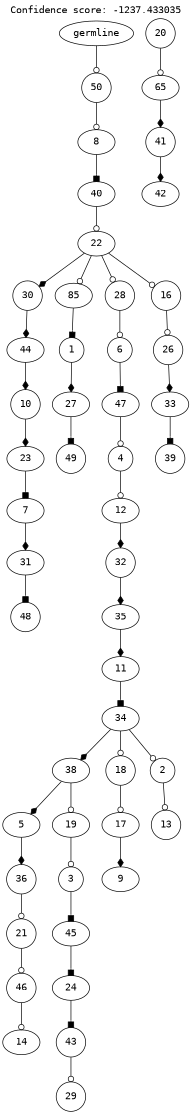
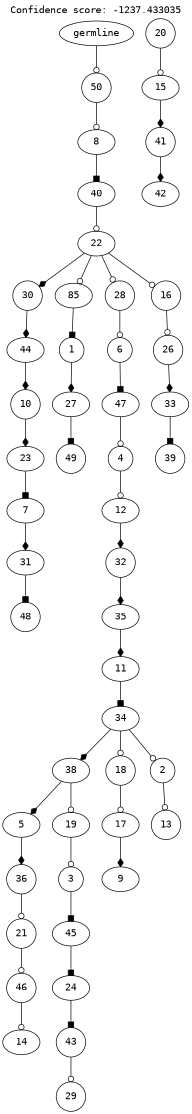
node "65": label "65" -> "15"
